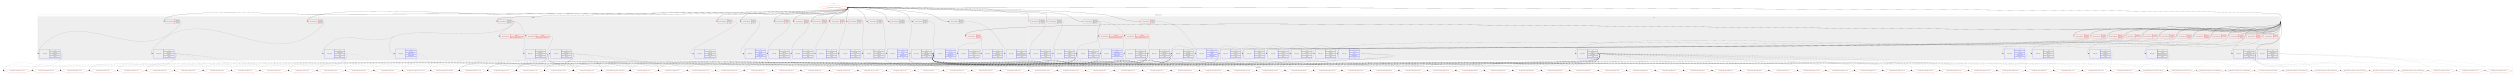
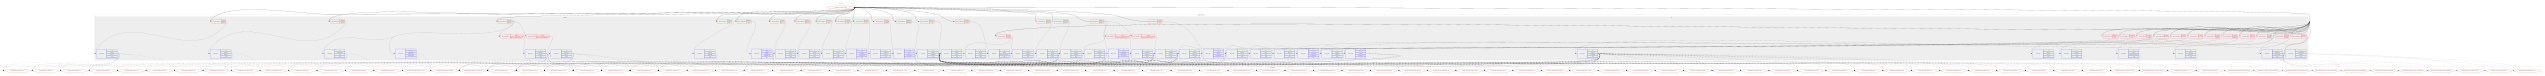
node "portage://dev-db/postgresql-10.9": added
